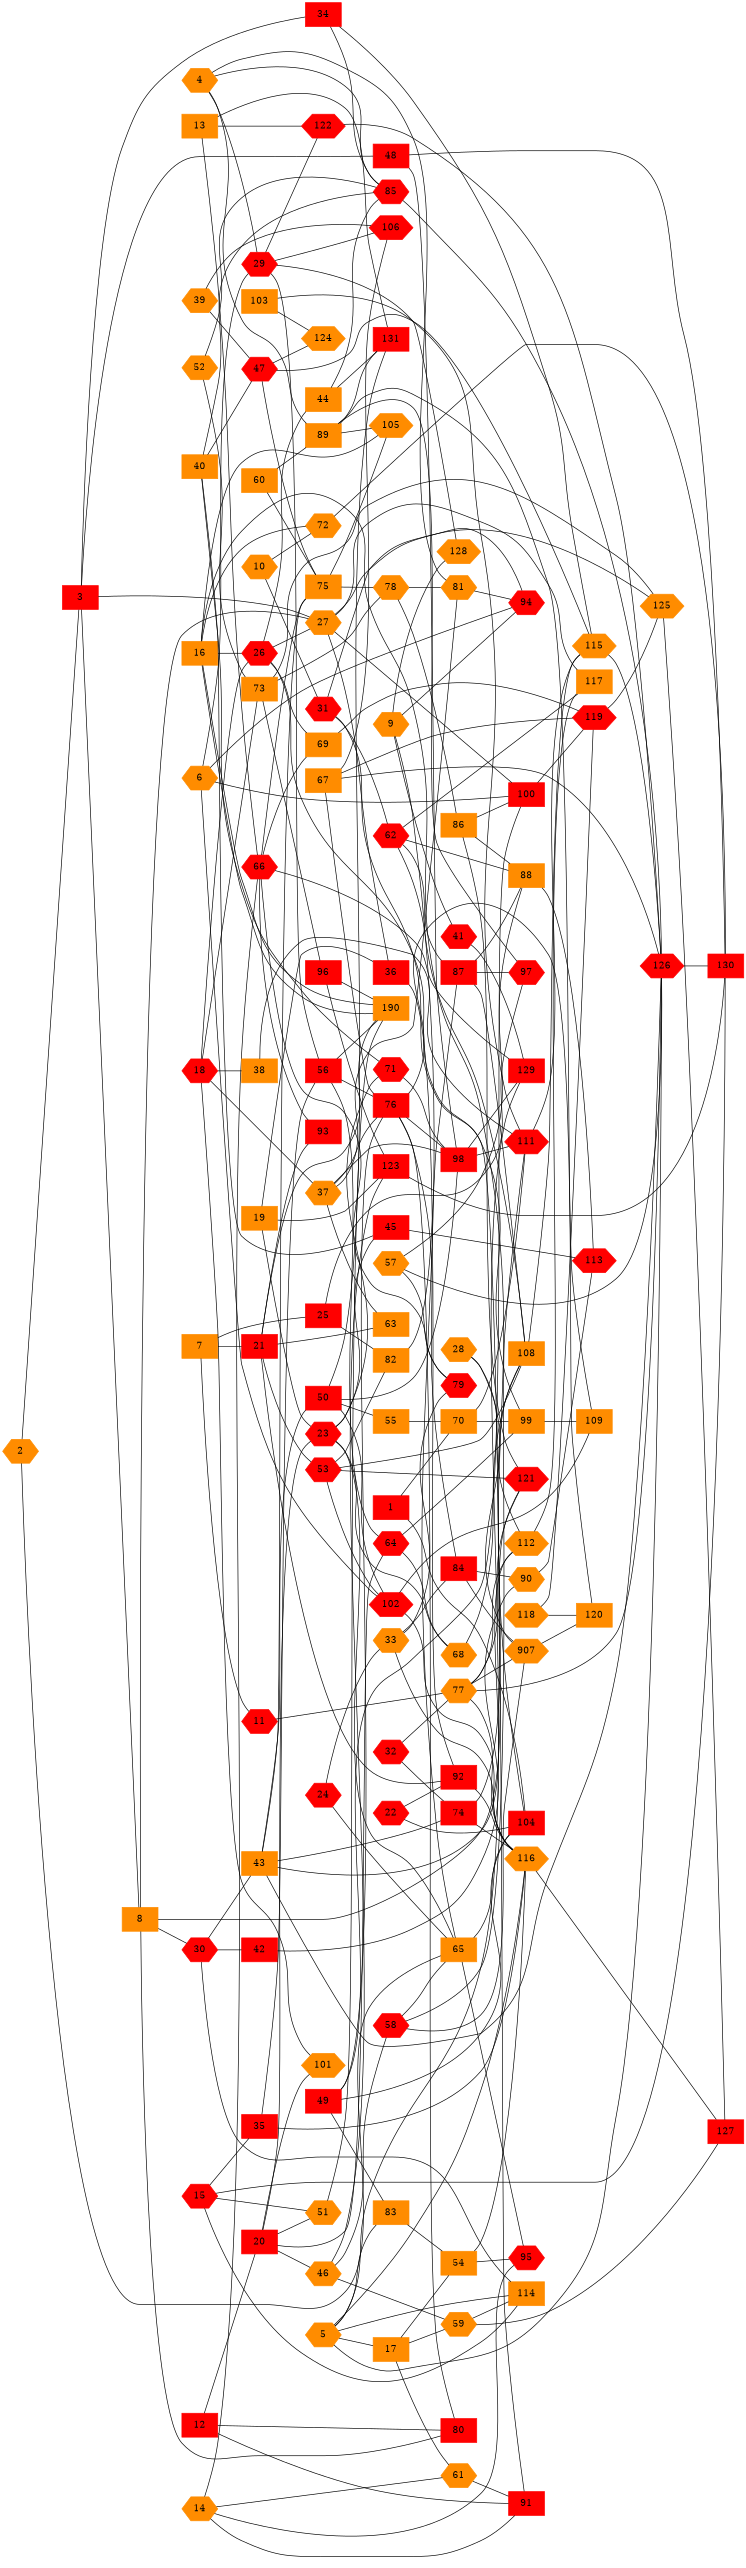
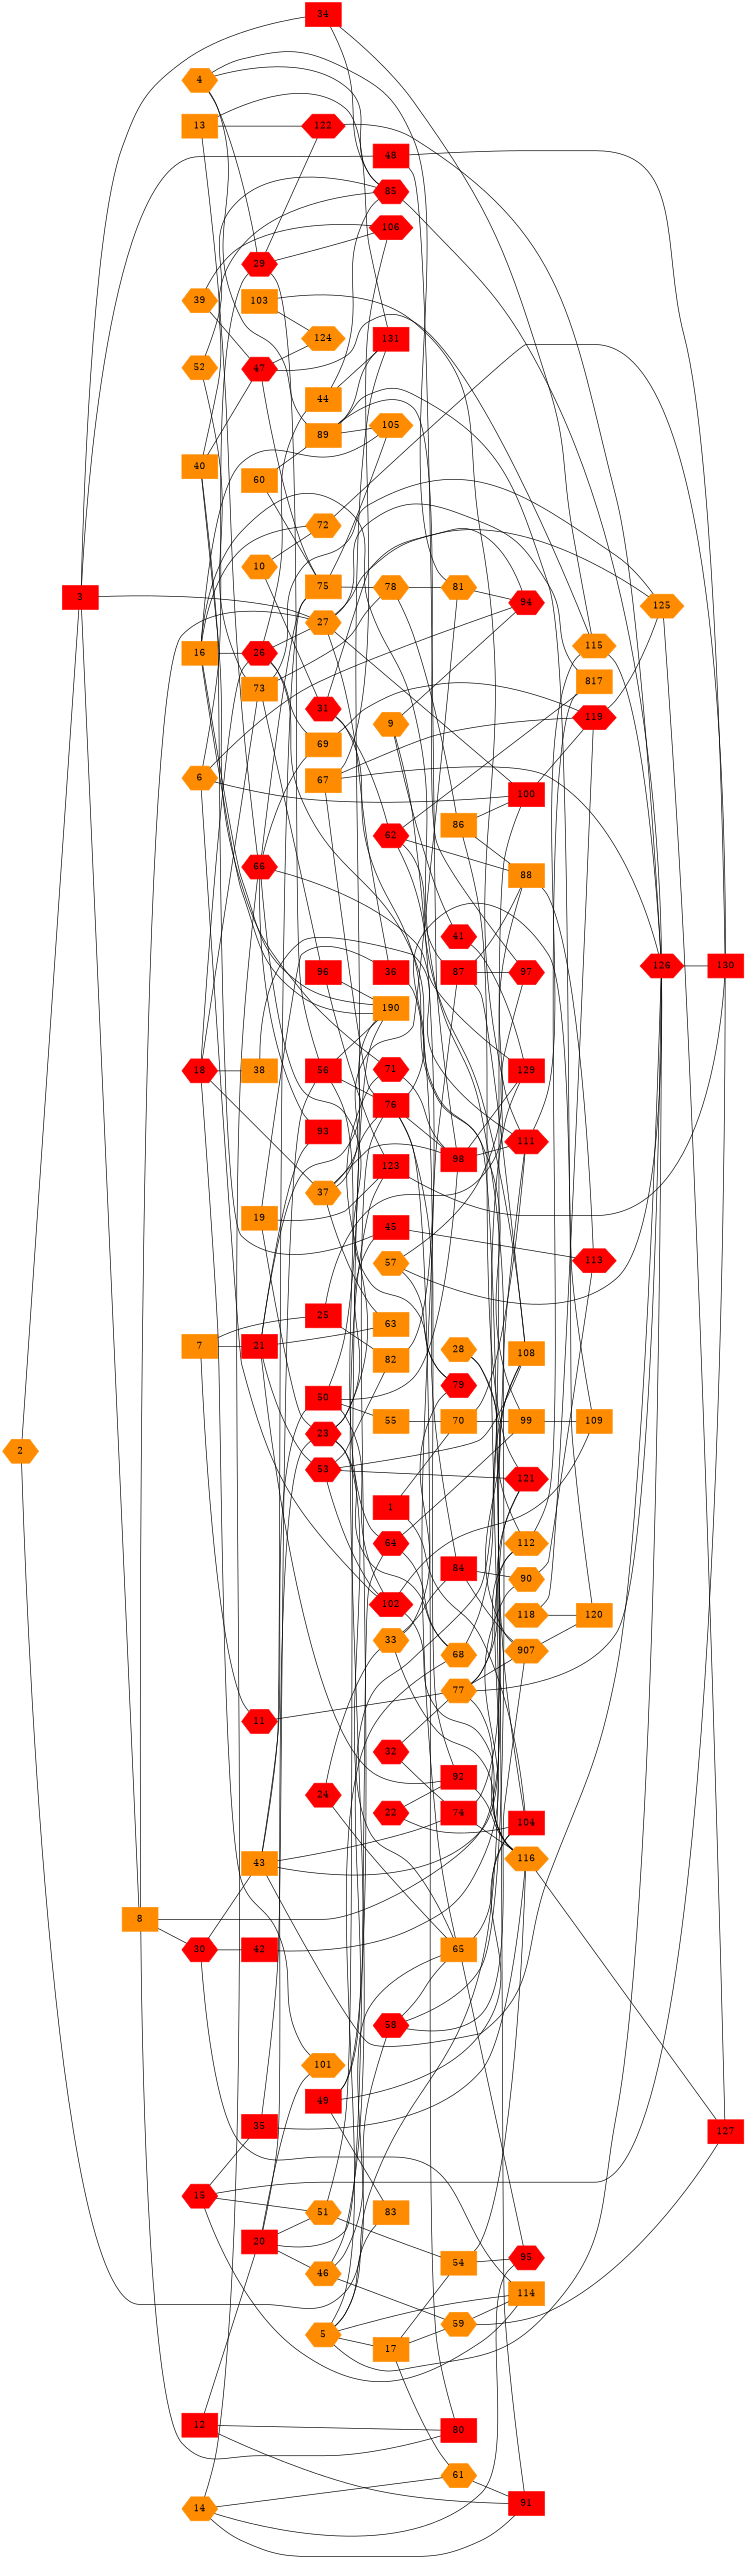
node "128": removed
node "117": label "117" -> "817"
edge "115" -- "108": removed
edge "116" -- "5": now "68" -- "5"
edge "83" -- "54": now "51" -- "54"
